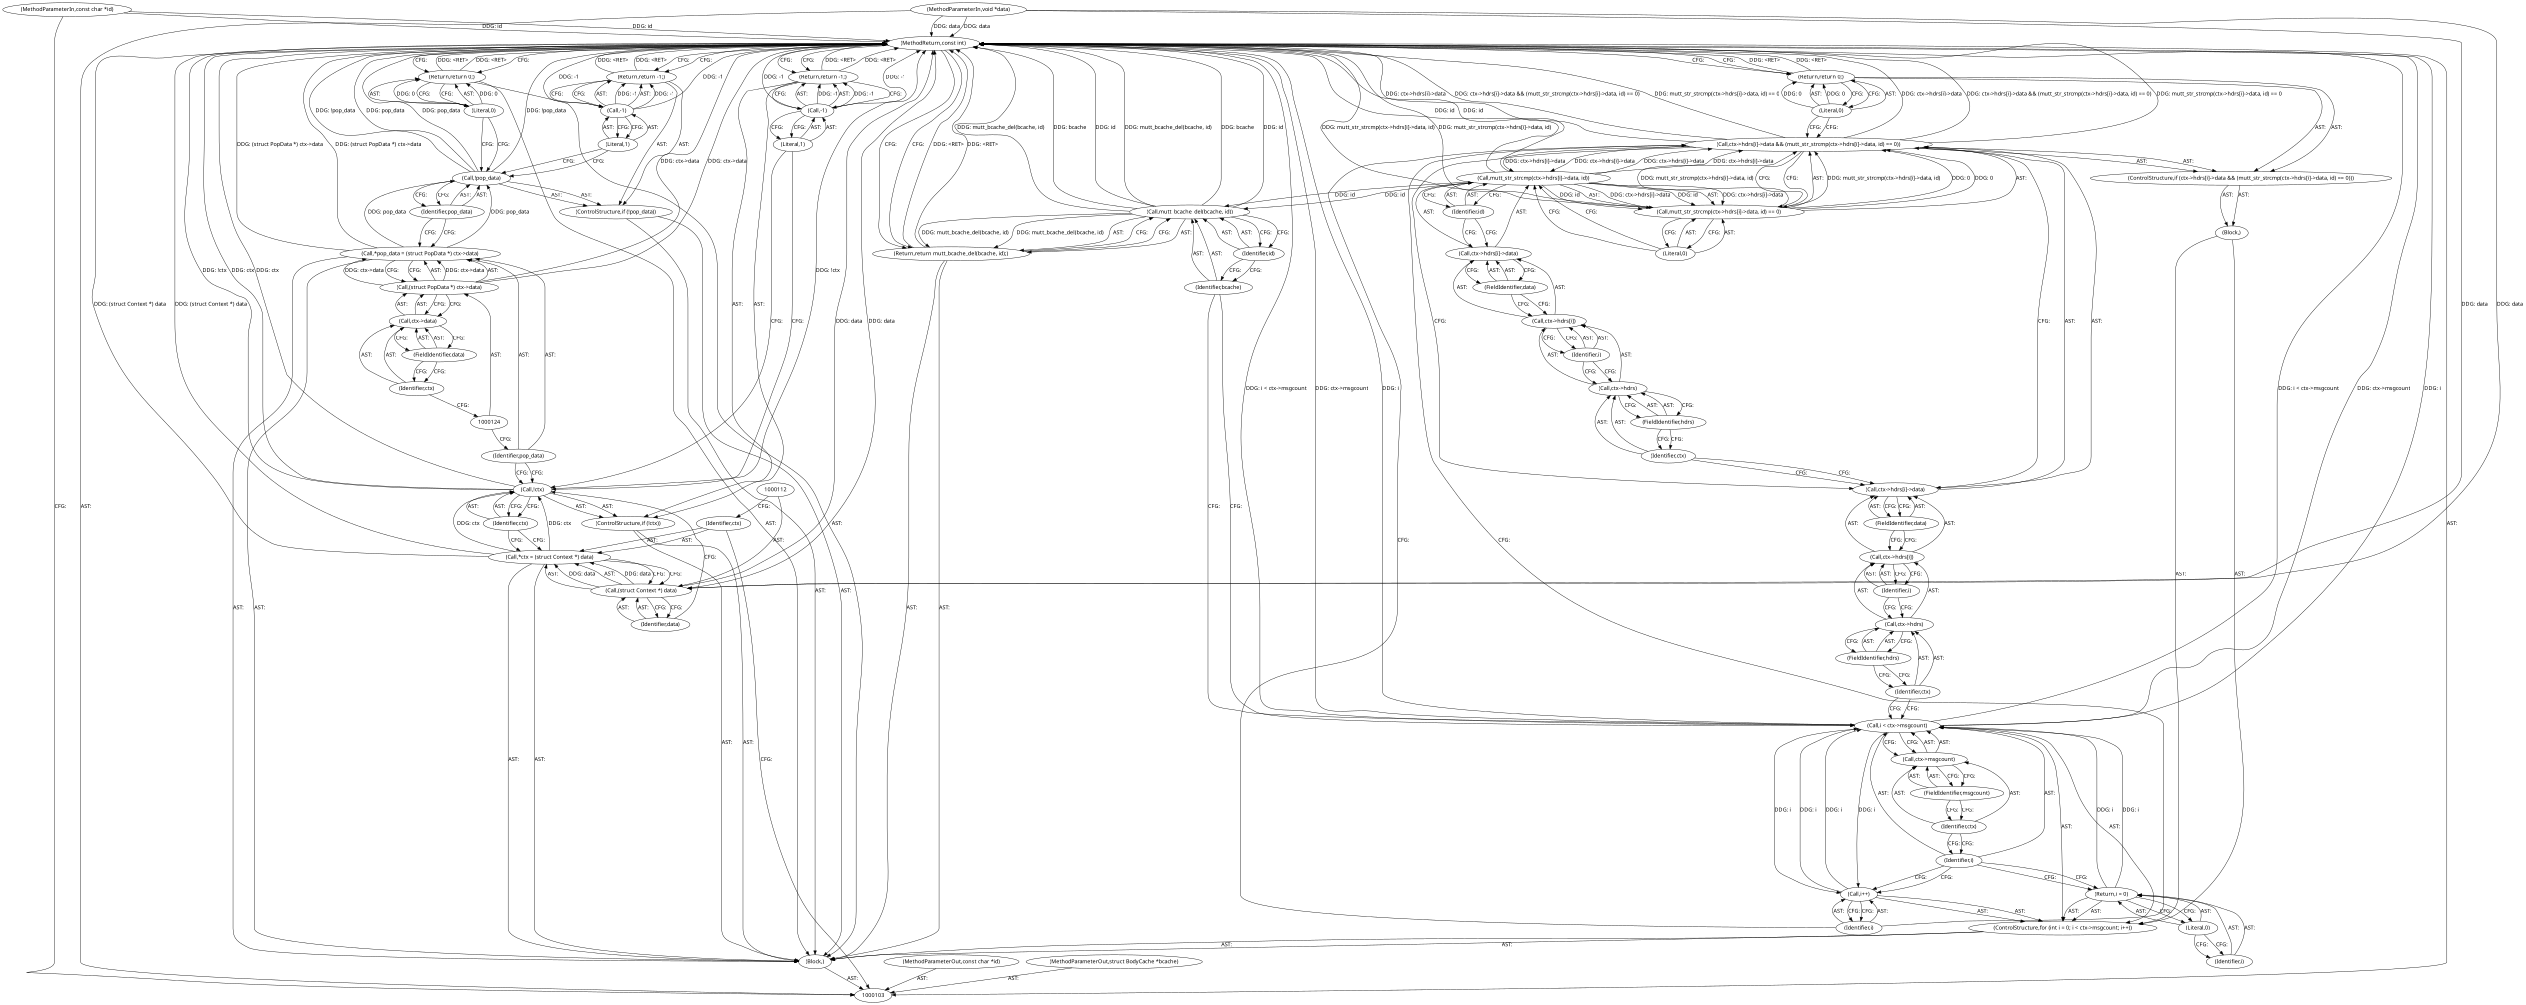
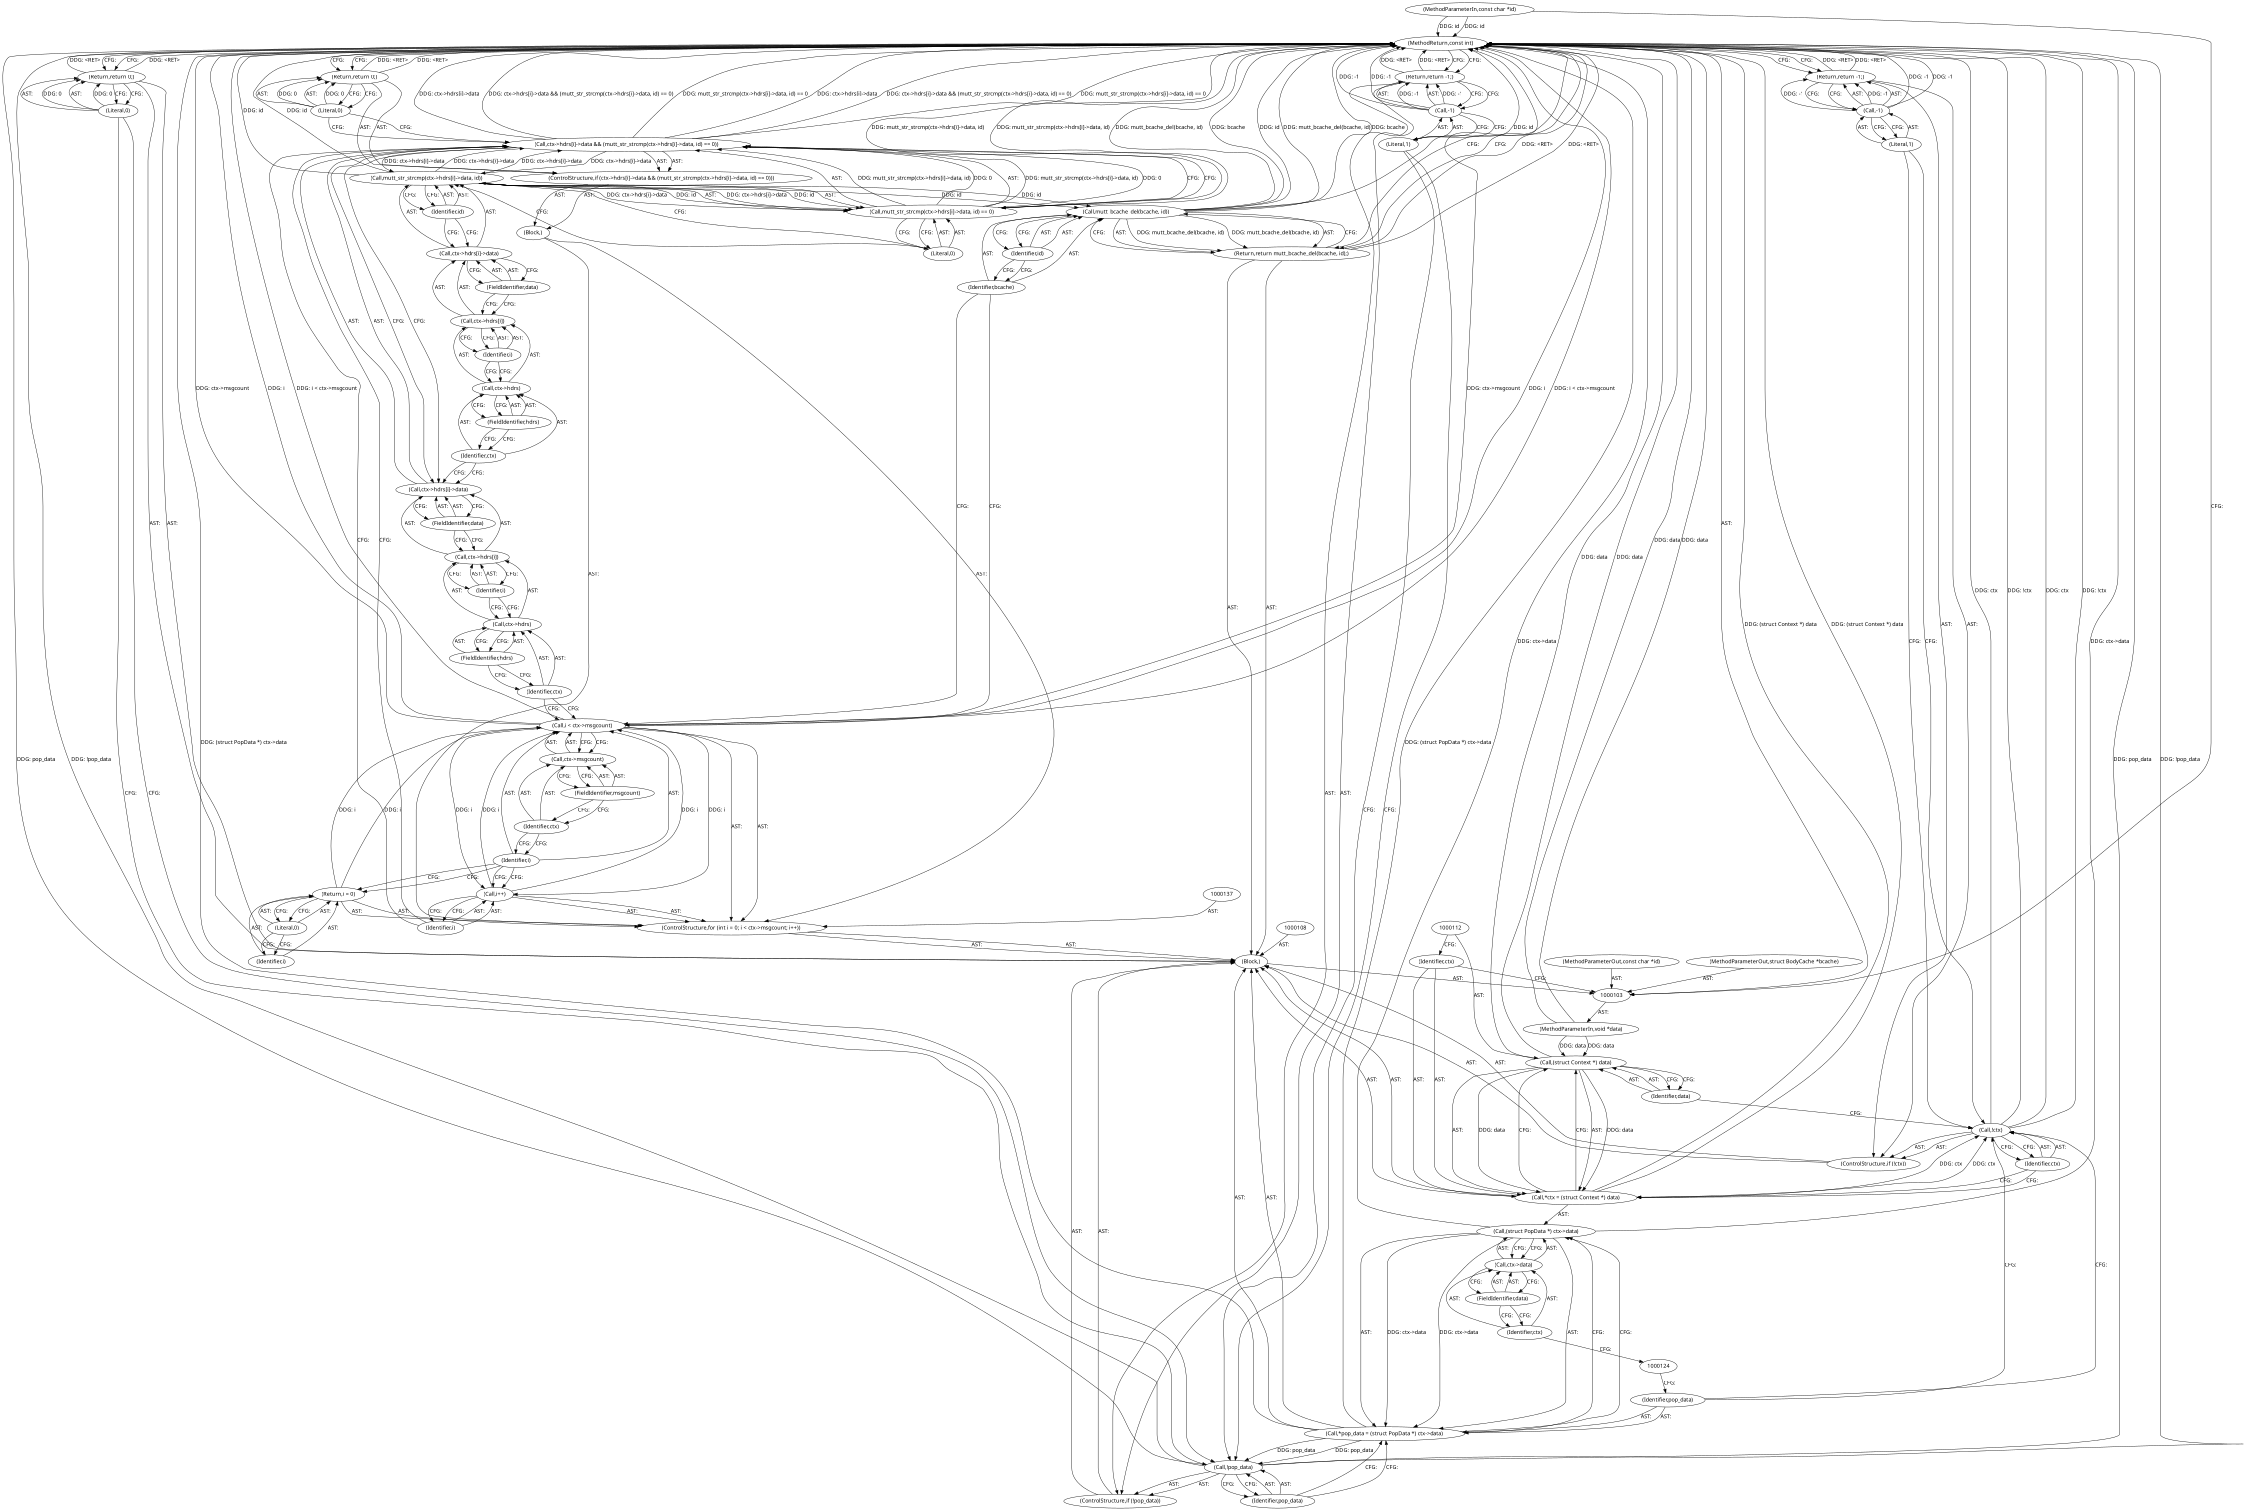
edge "1000124" -> "(Call,(struct PopData *) ctx->data)": now "(Call,*ctx = (struct Context *) data)" -> "(Call,(struct PopData *) ctx->data)"
edge "(MethodParameterIn,void *data)" -> "1000103": reversed
node "1000137": added
node "1000108": added
